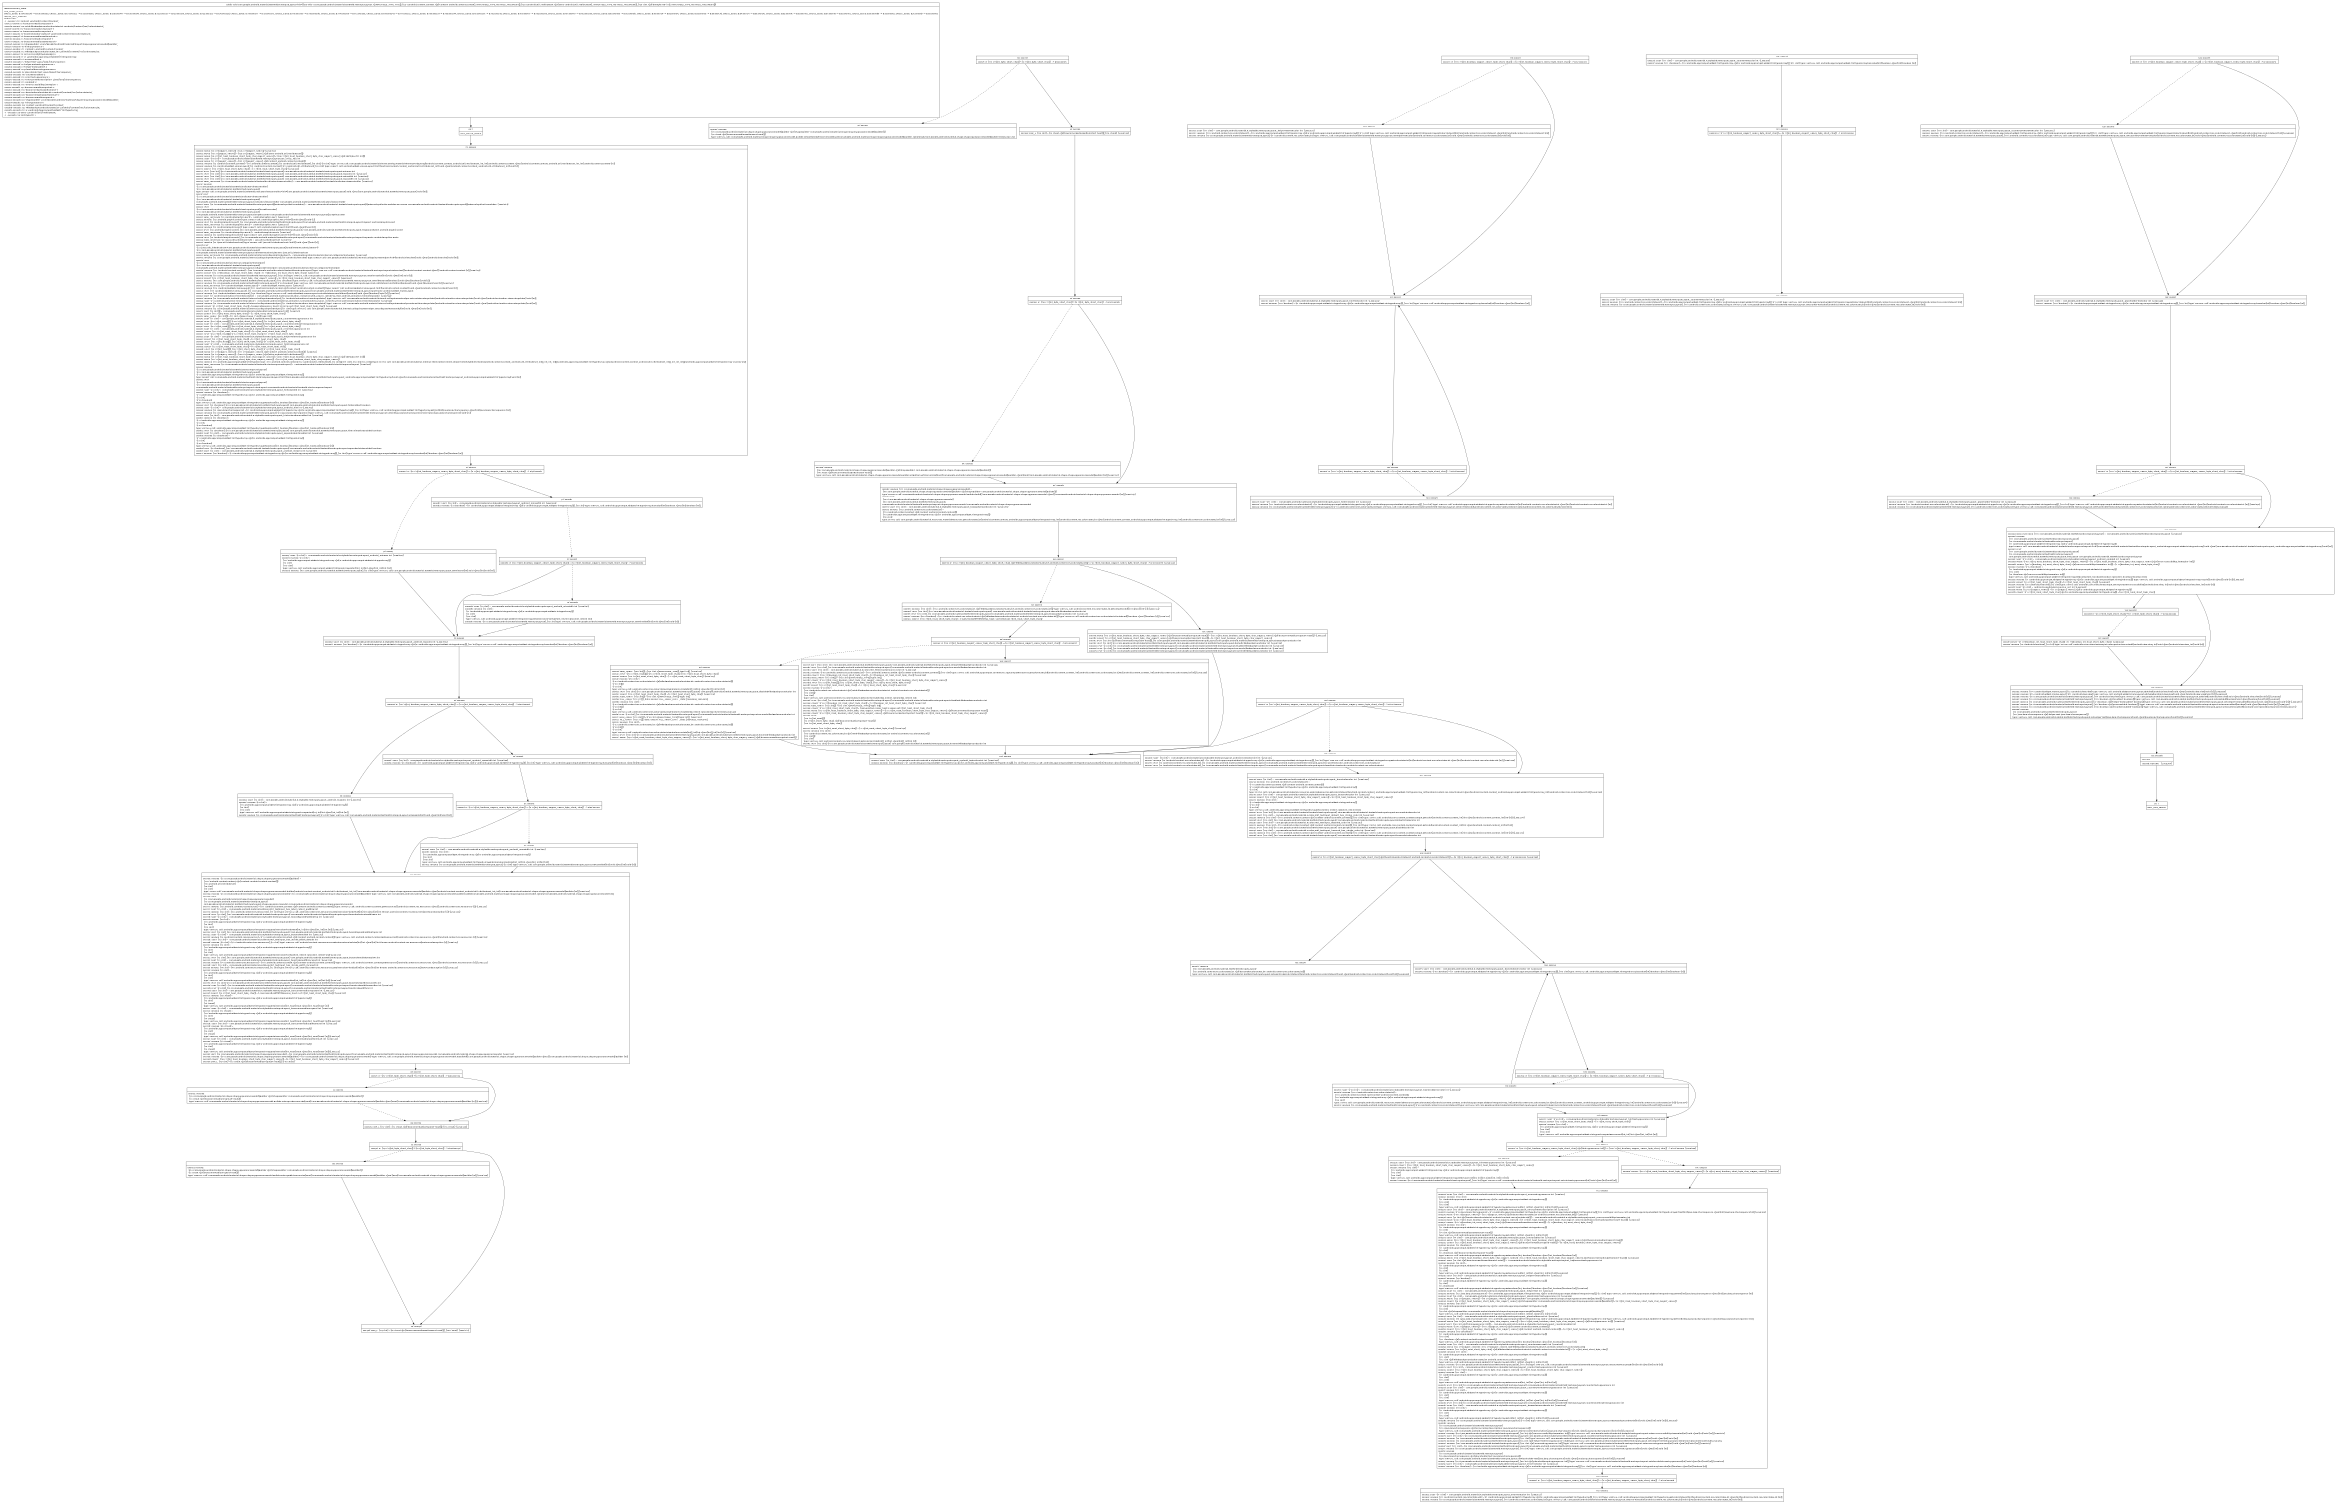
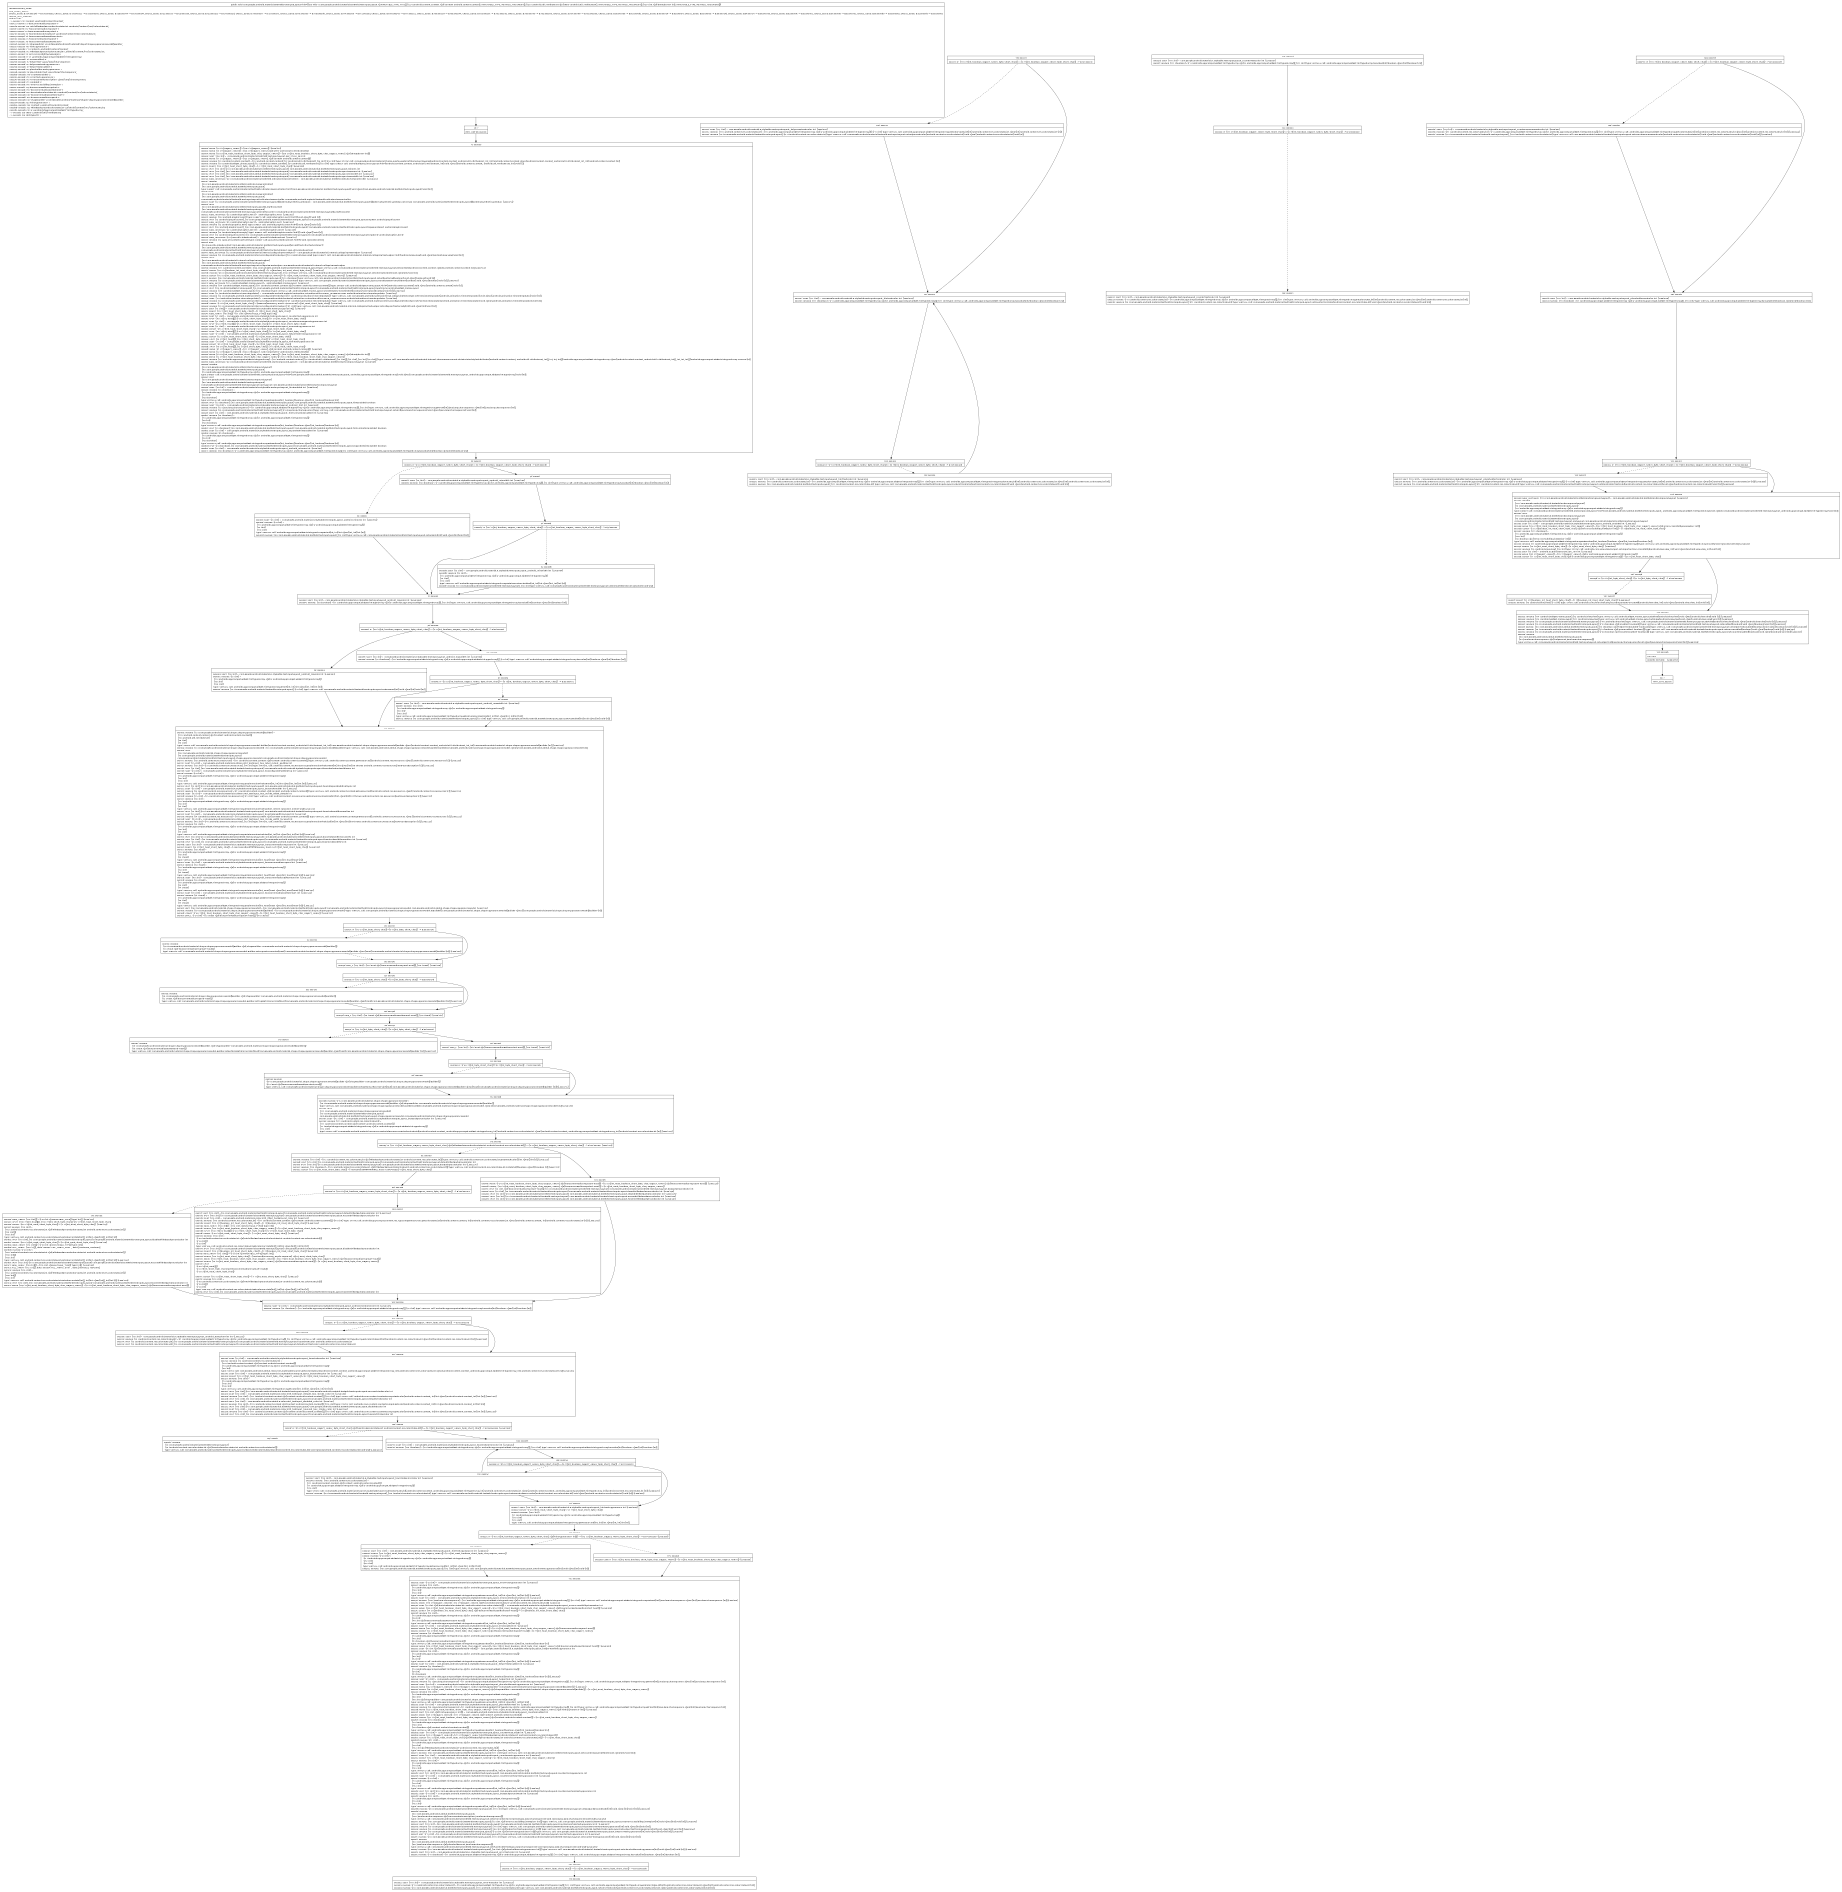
edge "125: 0x0333" -> "126: 0x0335": style solid -> dashed
edge "74: 0x00d1" -> "75: 0x00d7": style dashed -> solid
edge "103: 0x020c" -> "102: 0x0206": reversed
edge "106: 0x023f" -> "107: 0x0241": style solid -> dashed
edge "89: 0x017d" -> "90: 0x017f": added
